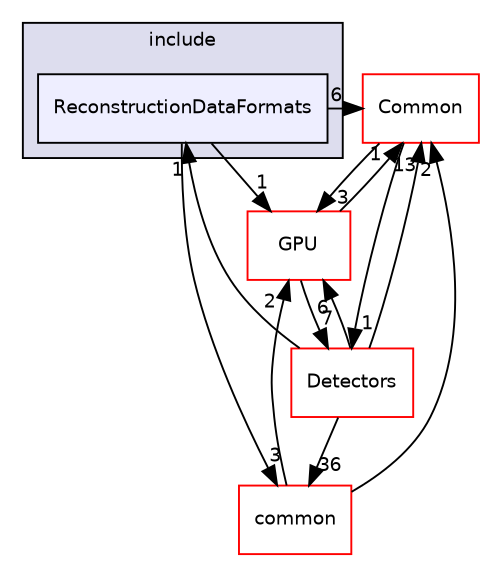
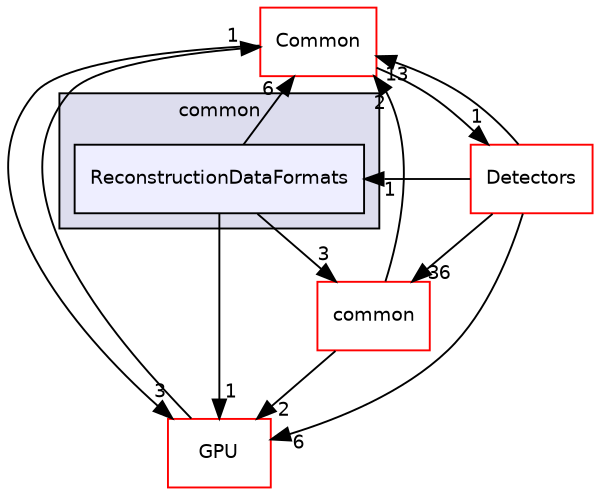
cluster "include": label "include" -> "common"
edge "GPU" -> "Detectors": removed
